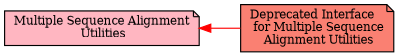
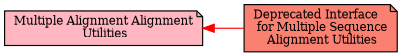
node "Multiple Sequence Alignment Utilities": label "Multiple Sequence Alignment Utilities" -> "Multiple Alignment Alignment Utilities"
